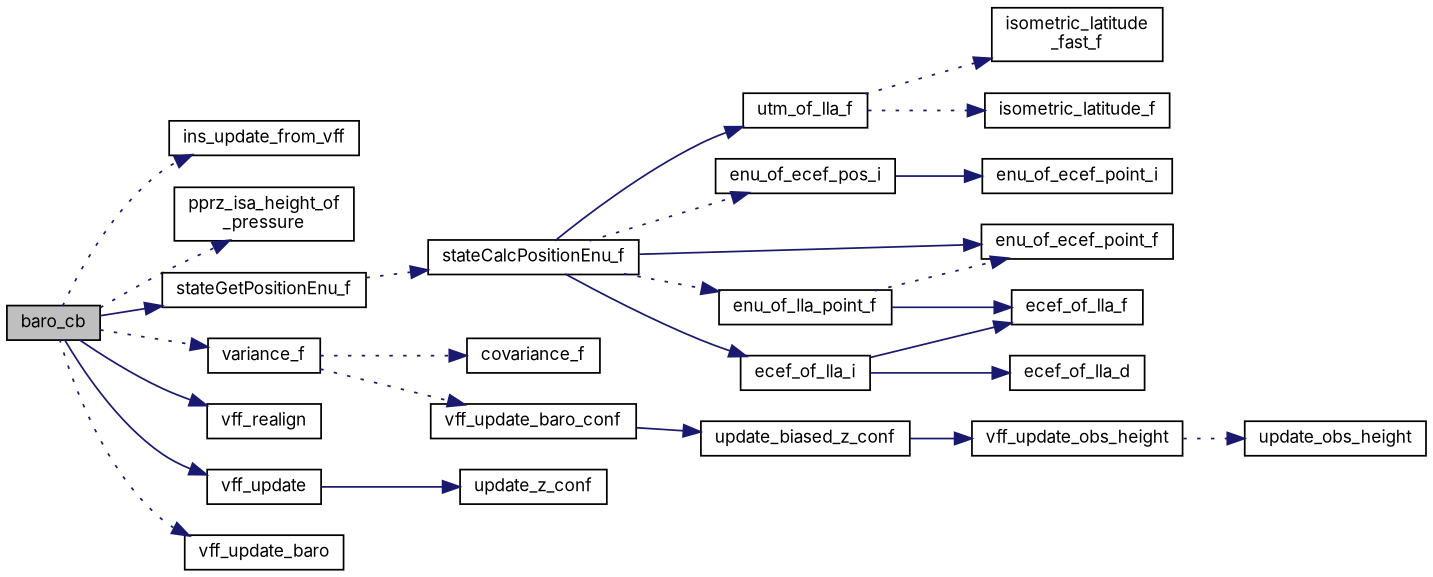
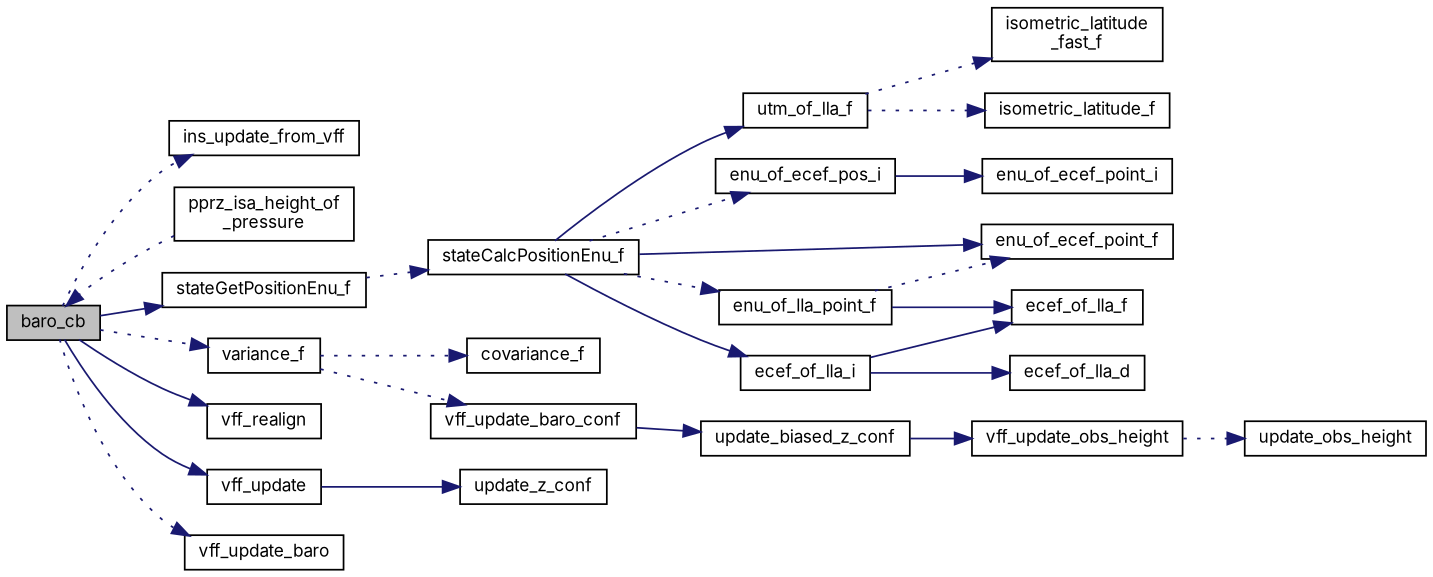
edge "baro_cb" -> "pprz_isa_height_of _pressure": reversed
